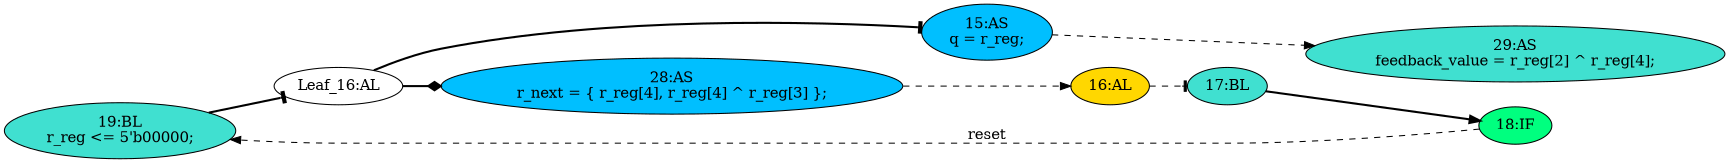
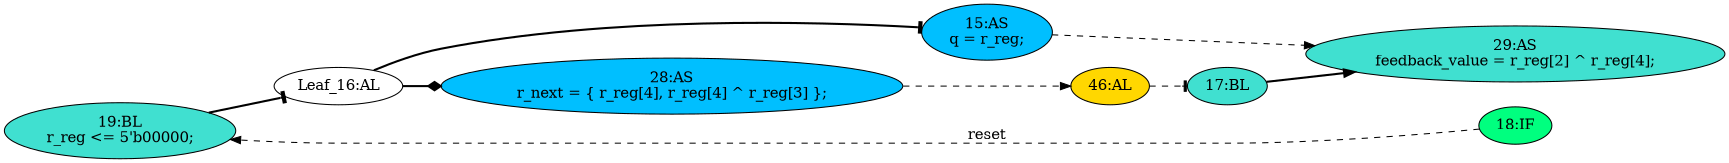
node "16:AL": label "16:AL" -> "46:AL"
edge "17:BL" -> "18:IF": now "17:BL" -> "29:AS feedback_value = r_reg[2] ^ r_reg[4];"
